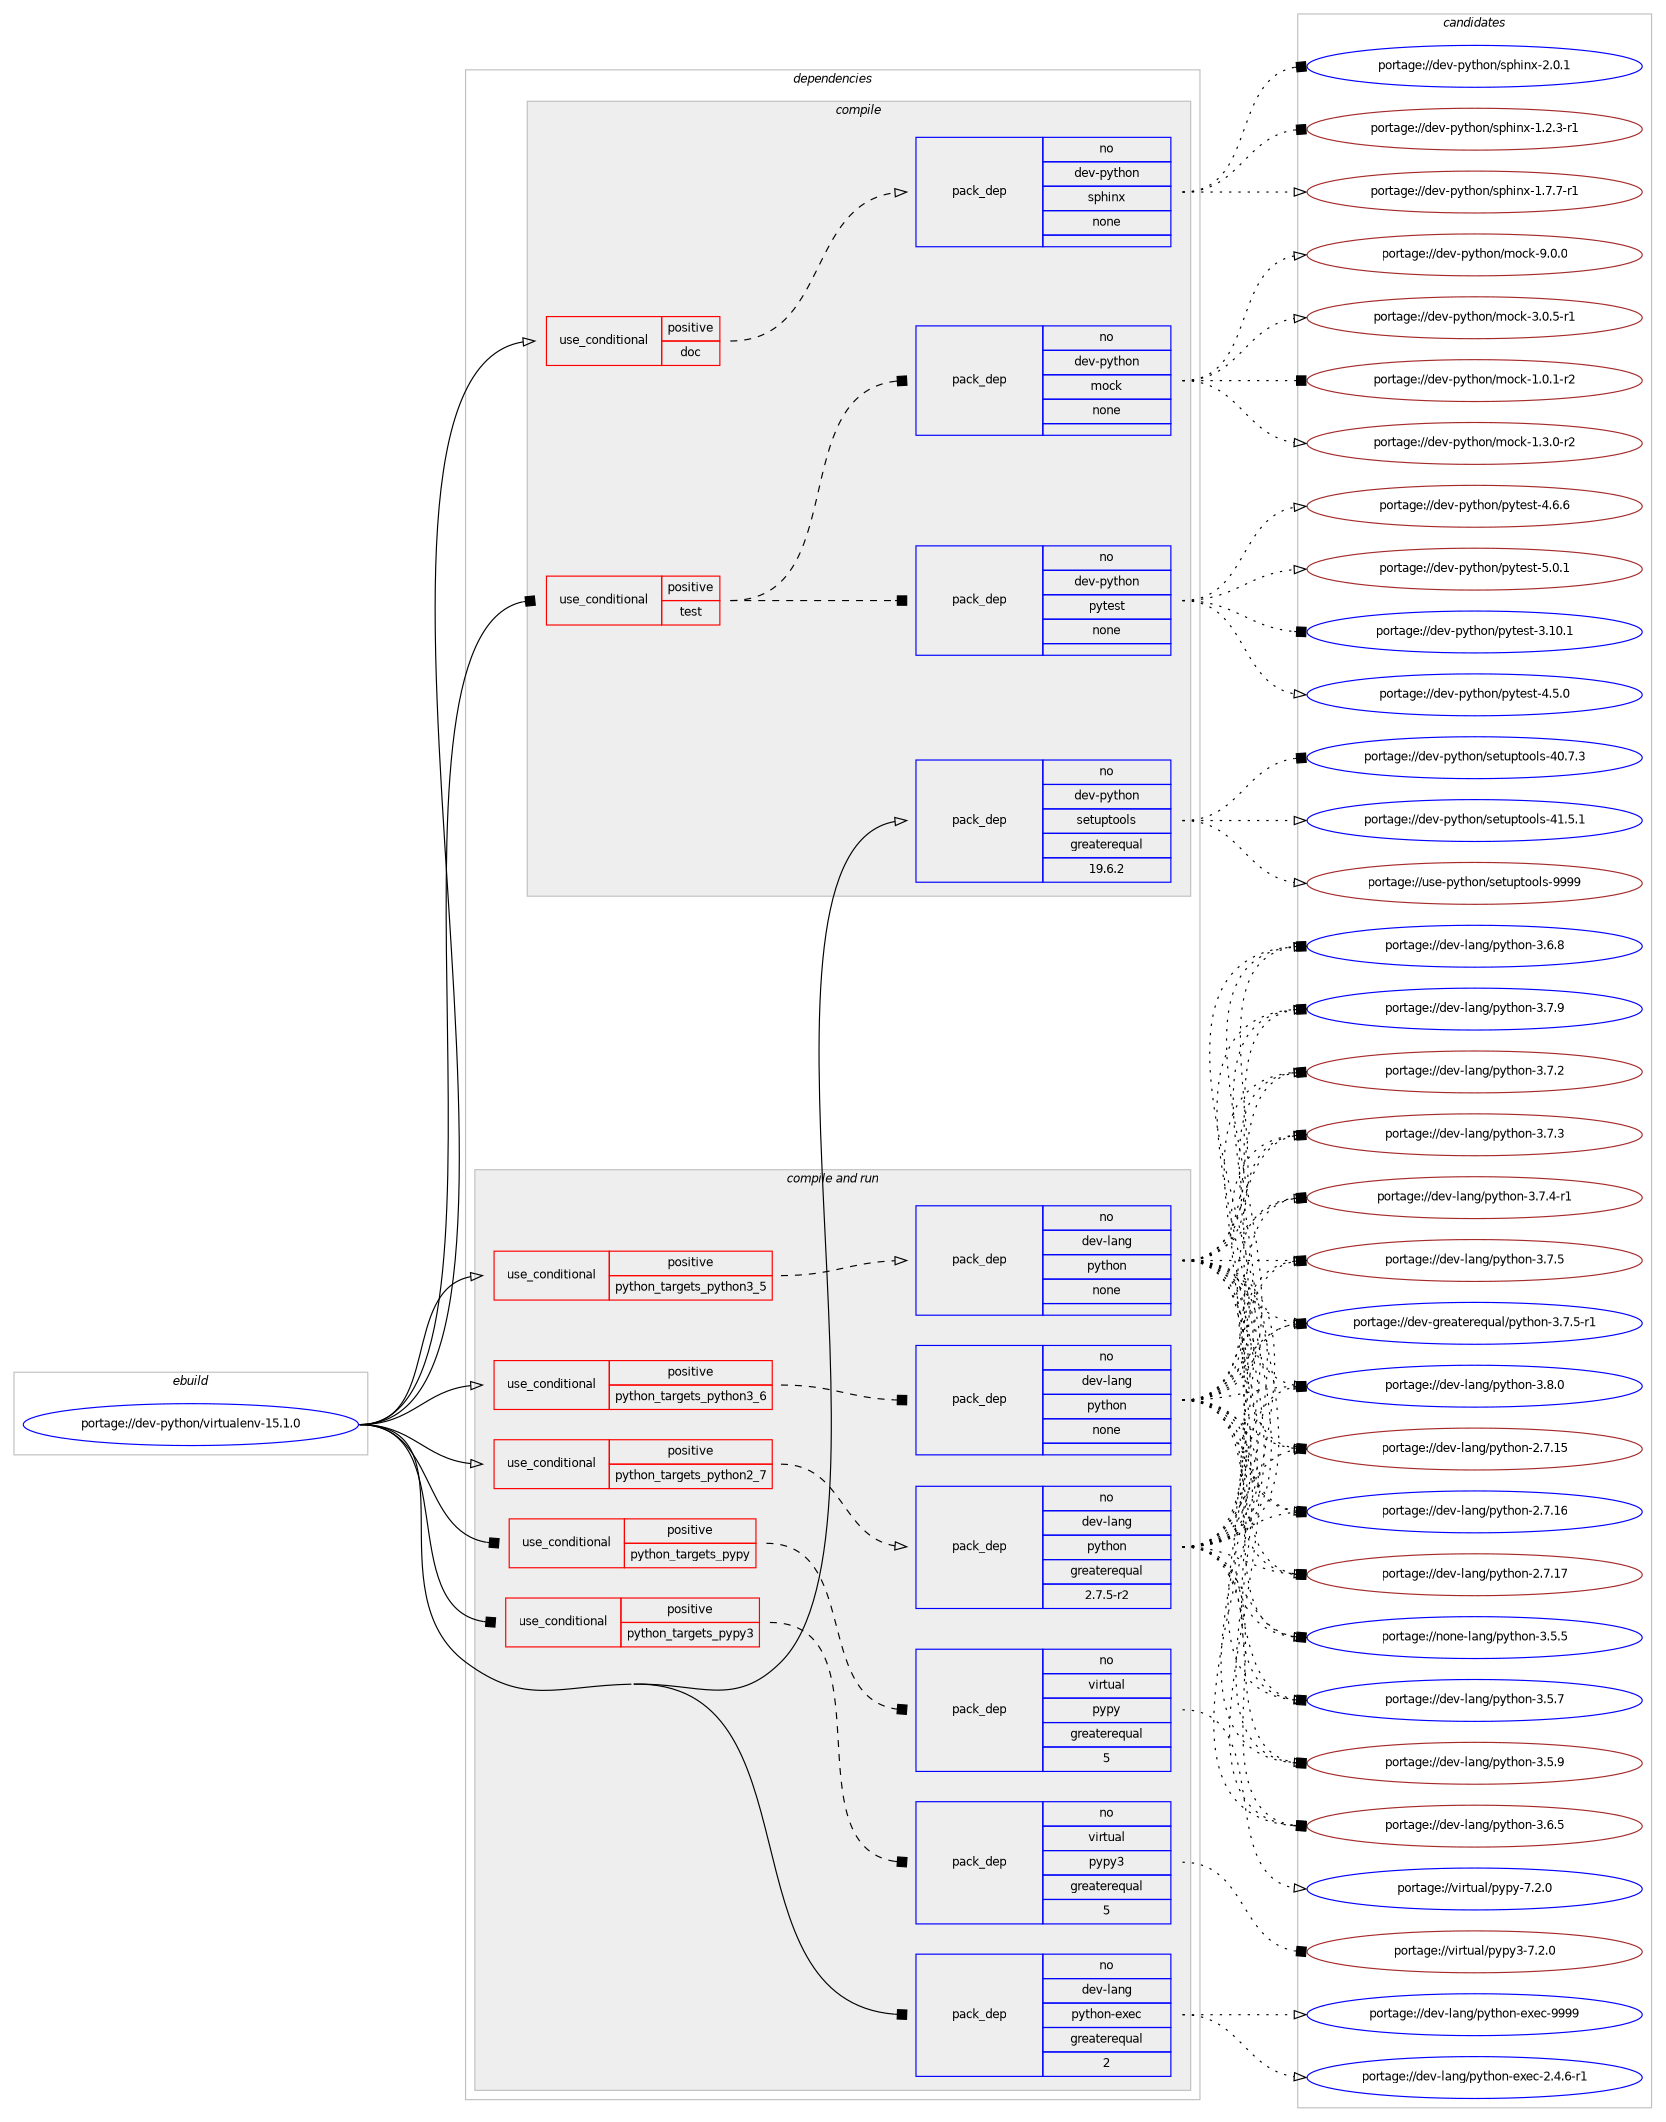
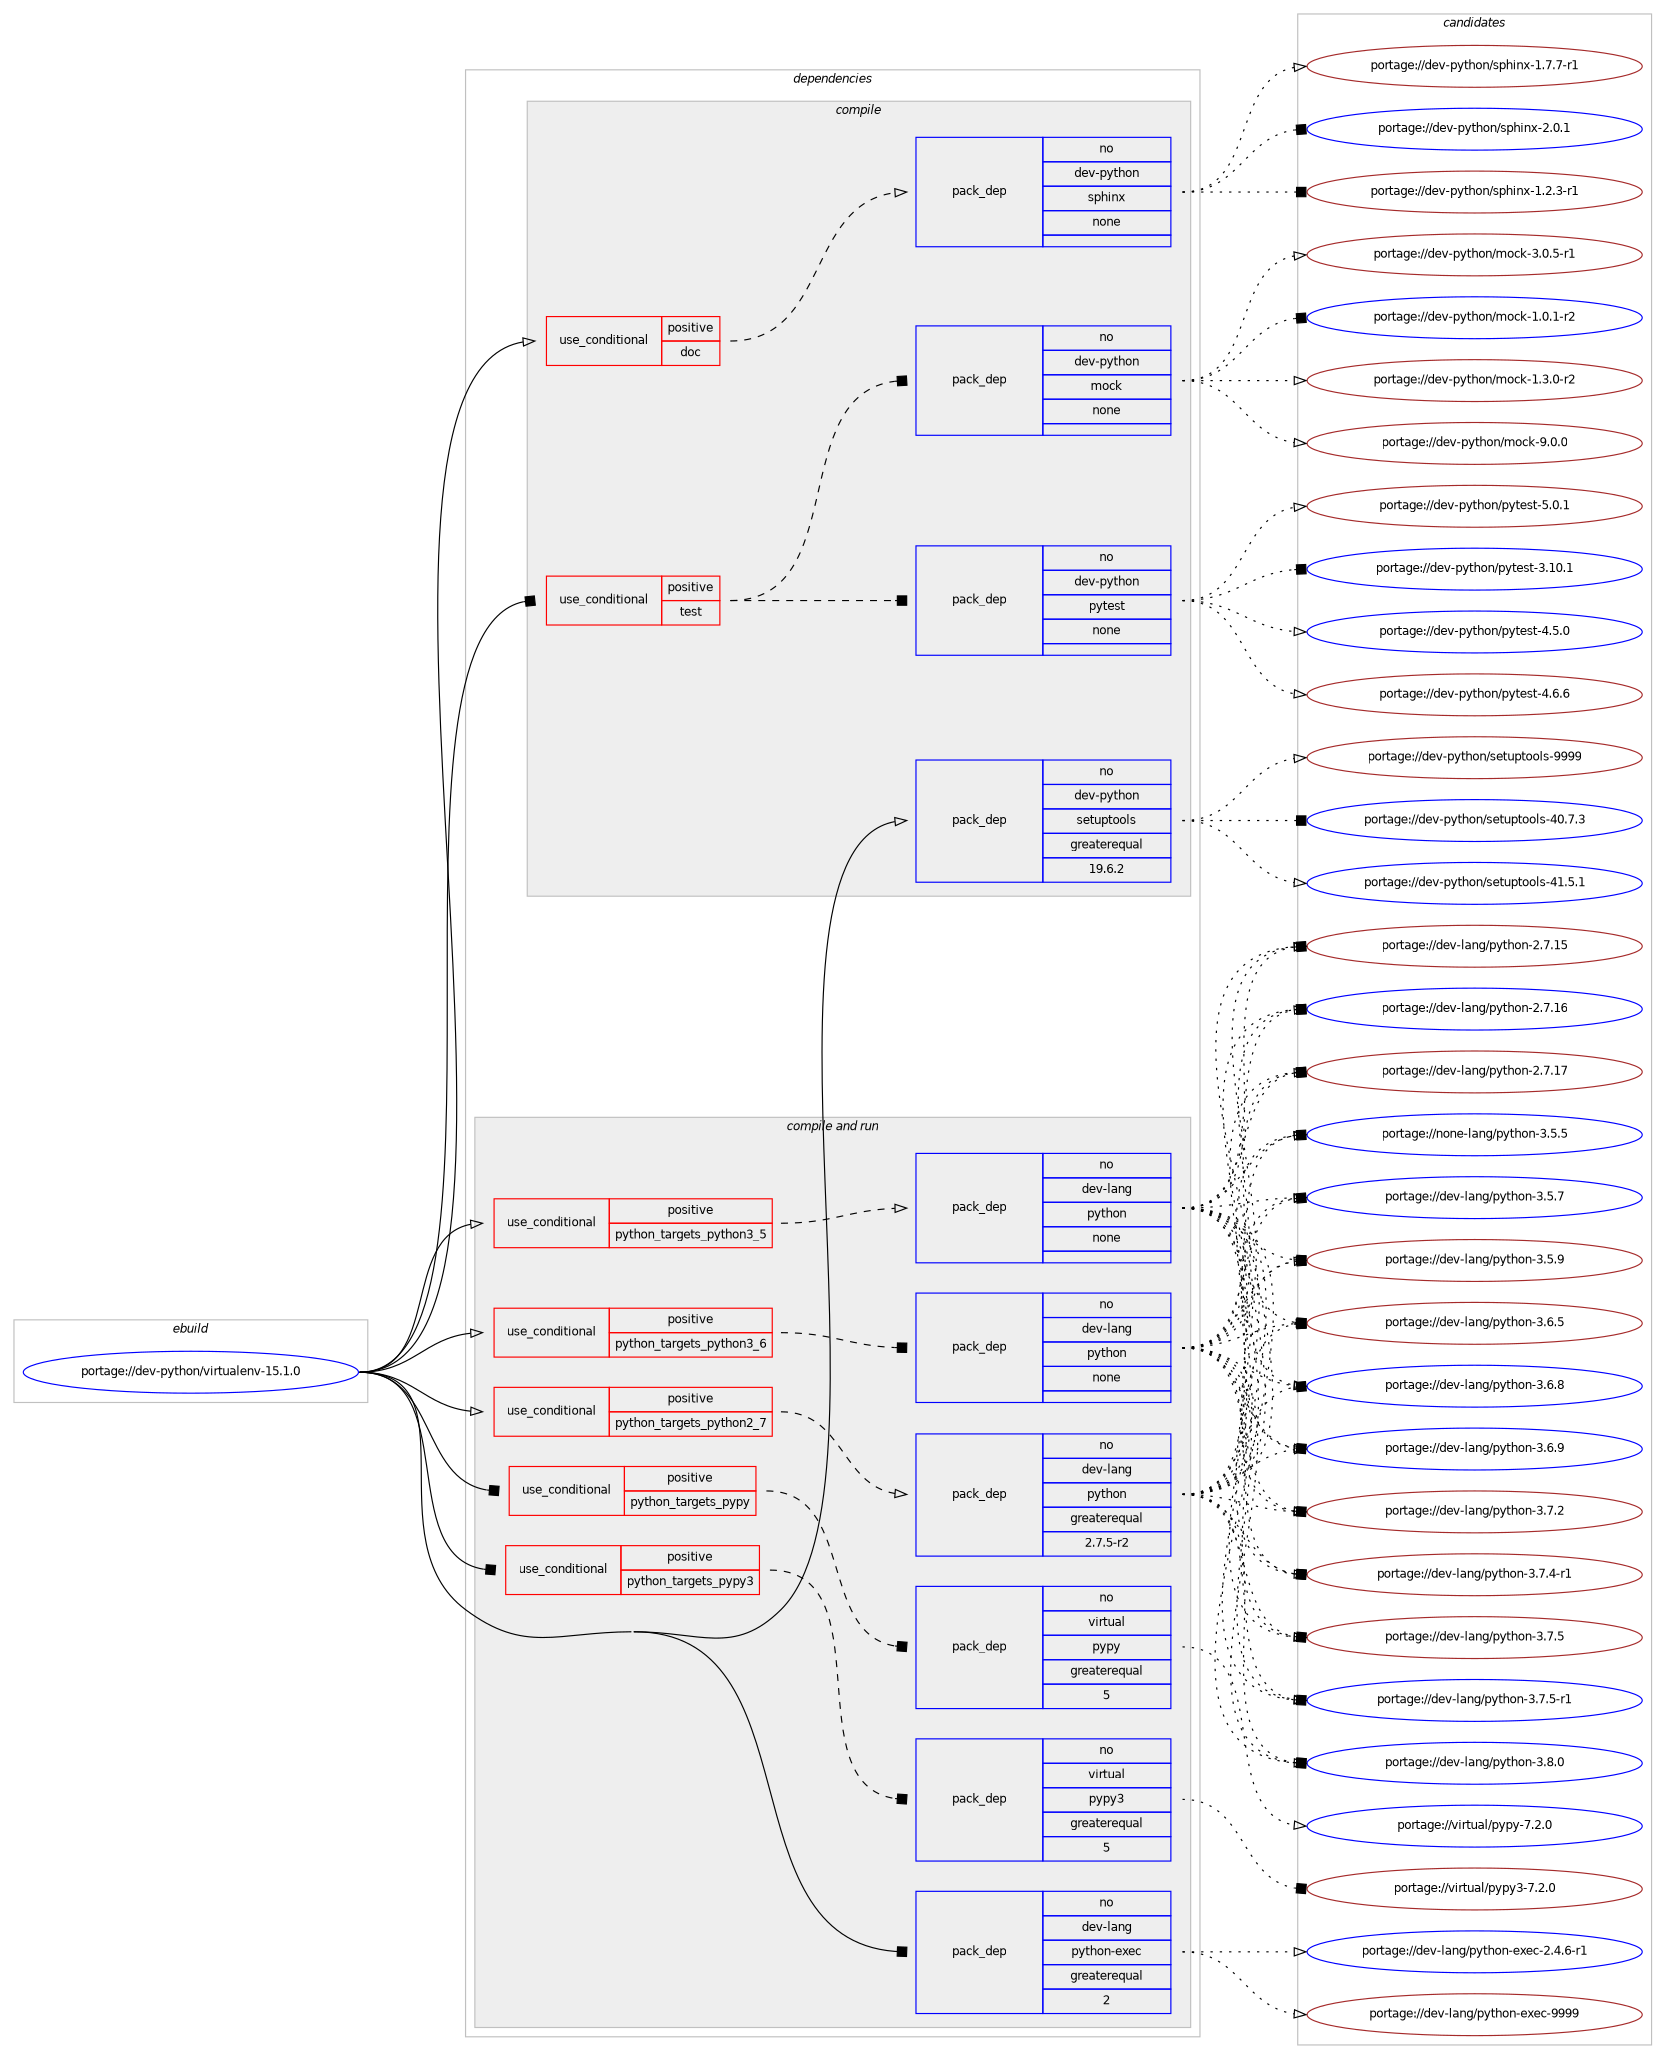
node "portage://dev-python/mock-1.0.1-r2": color brown -> blue
node "portage://use-python/setuptools-9999": label "portage://use-python/setuptools-9999" -> "portage://dev-python/setuptools-9999"
node "portage://dev-lang/python-3.7.9": label "portage://dev-lang/python-3.7.9" -> "portage://dev-lang/python-3.6.9"
node "portage://dev-lang/python-3.7.3": removed
node "portage://dev-greaterequal/python-3.7.5-r1": label "portage://dev-greaterequal/python-3.7.5-r1" -> "portage://dev-lang/python-3.7.5-r1"
node "portage://dev-lang/python-exec-9999": color blue -> brown
